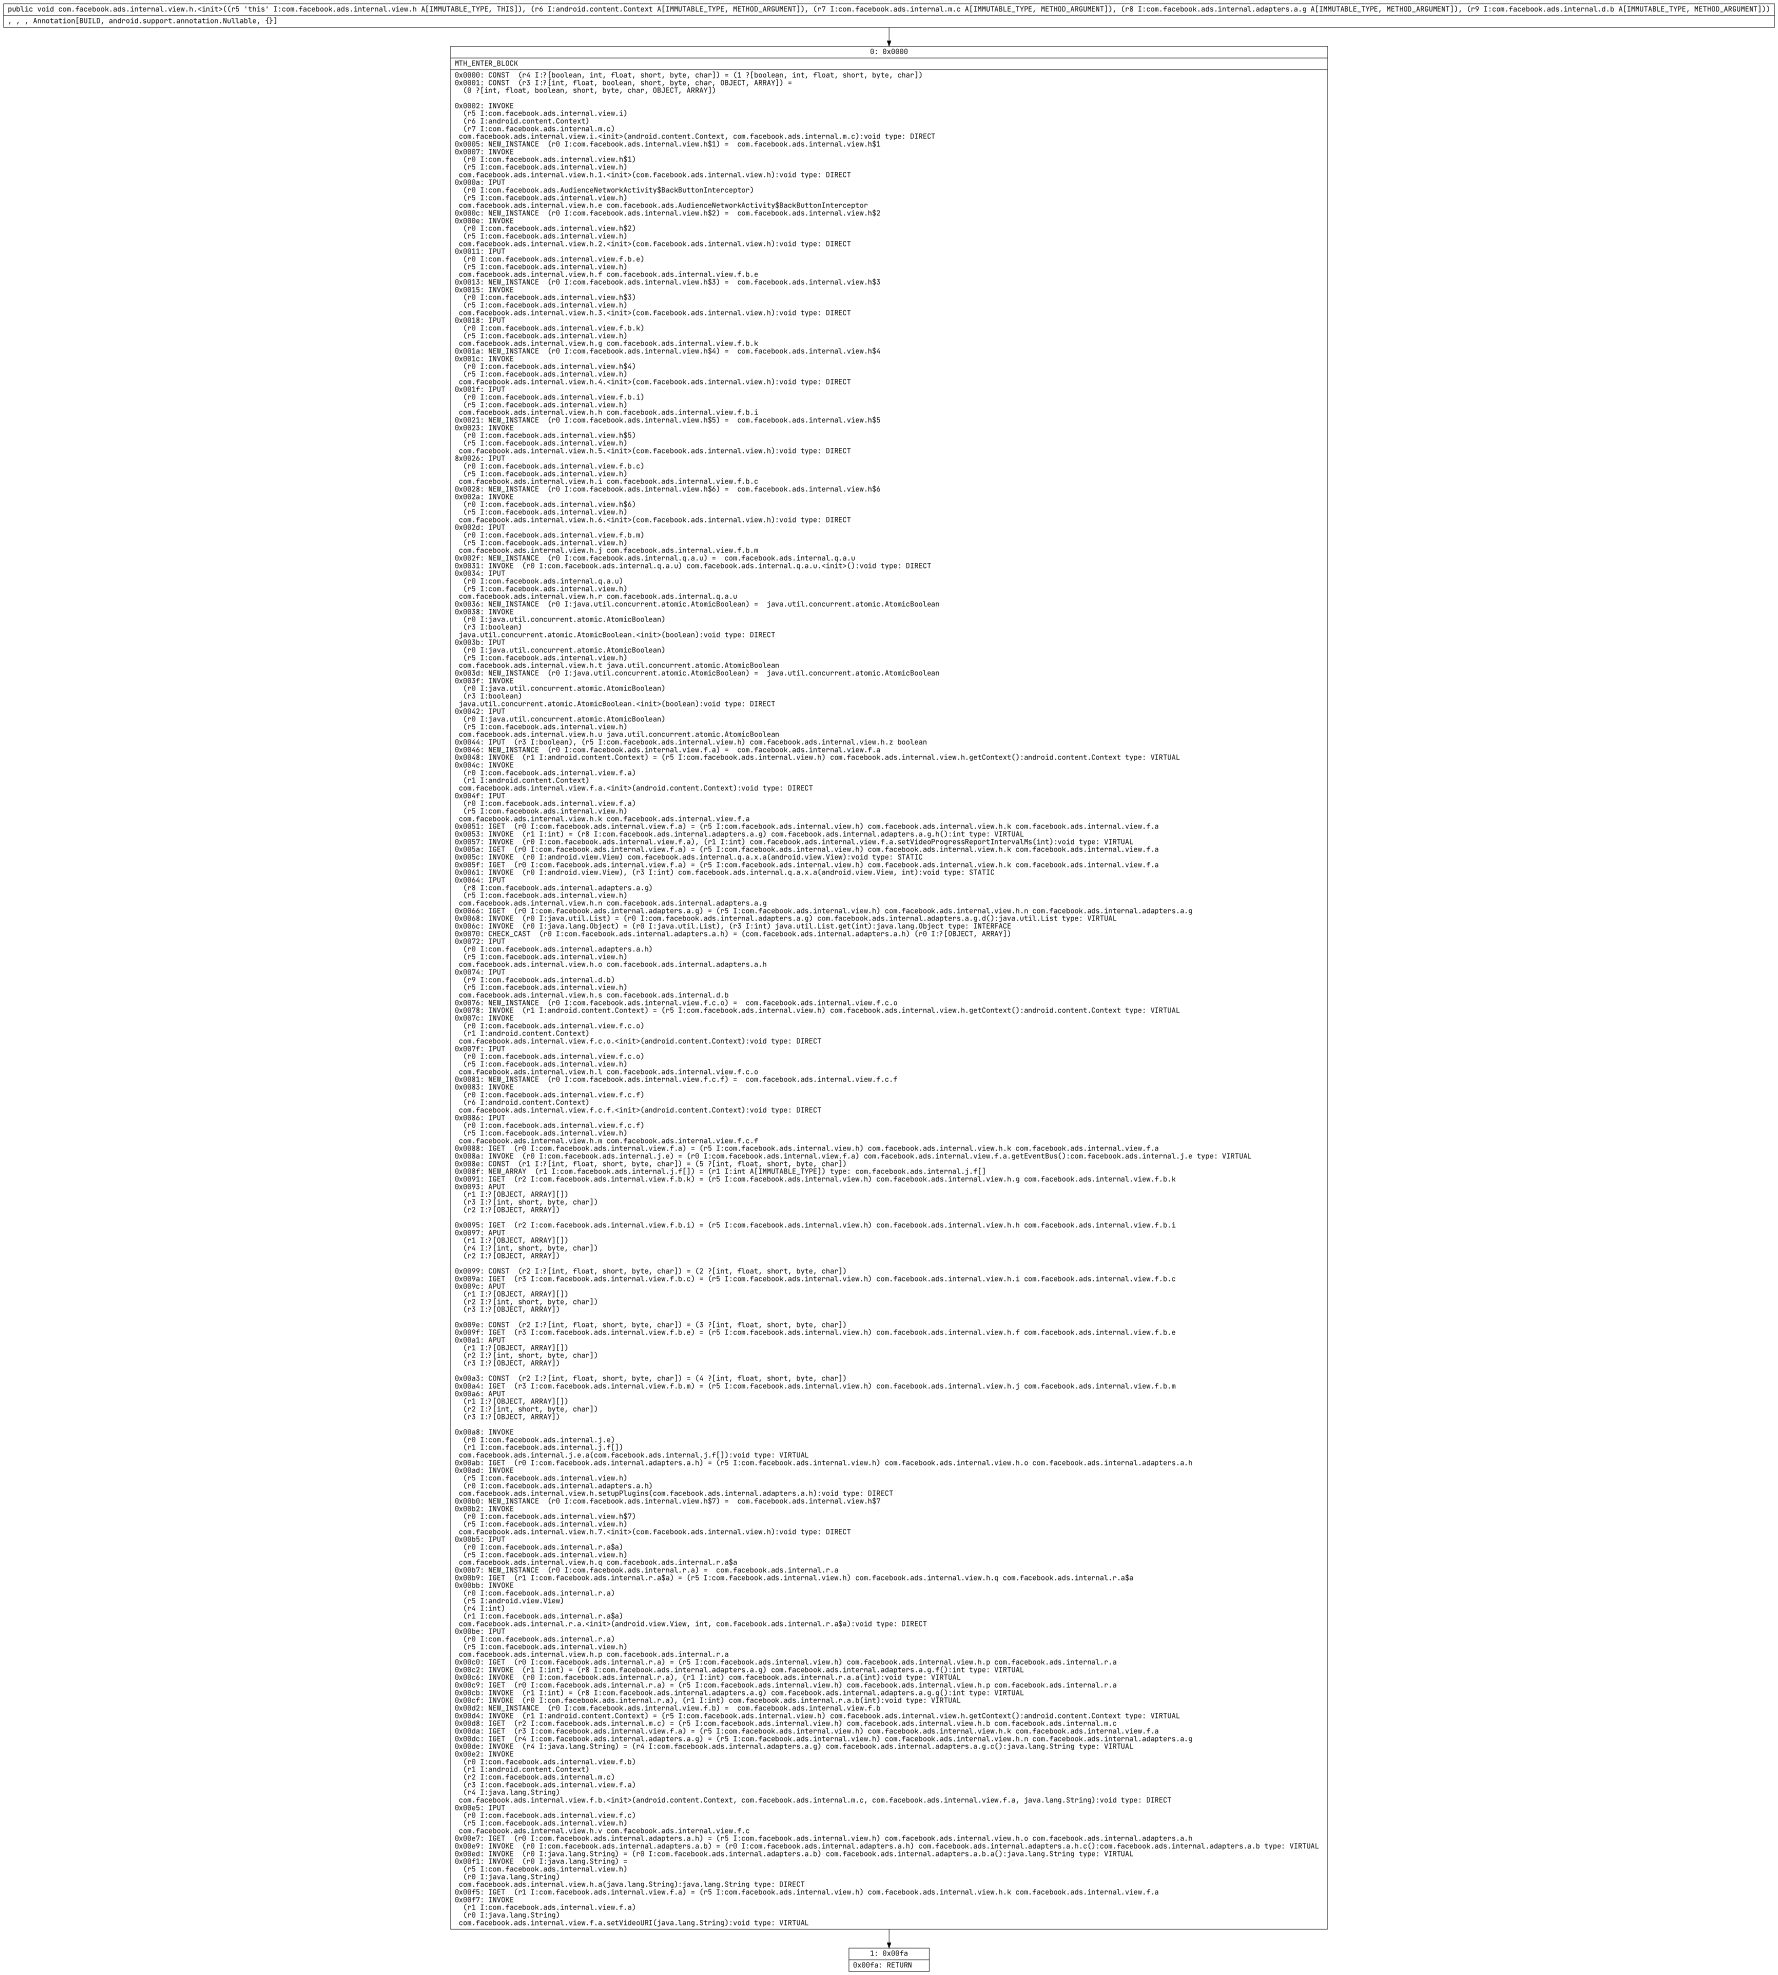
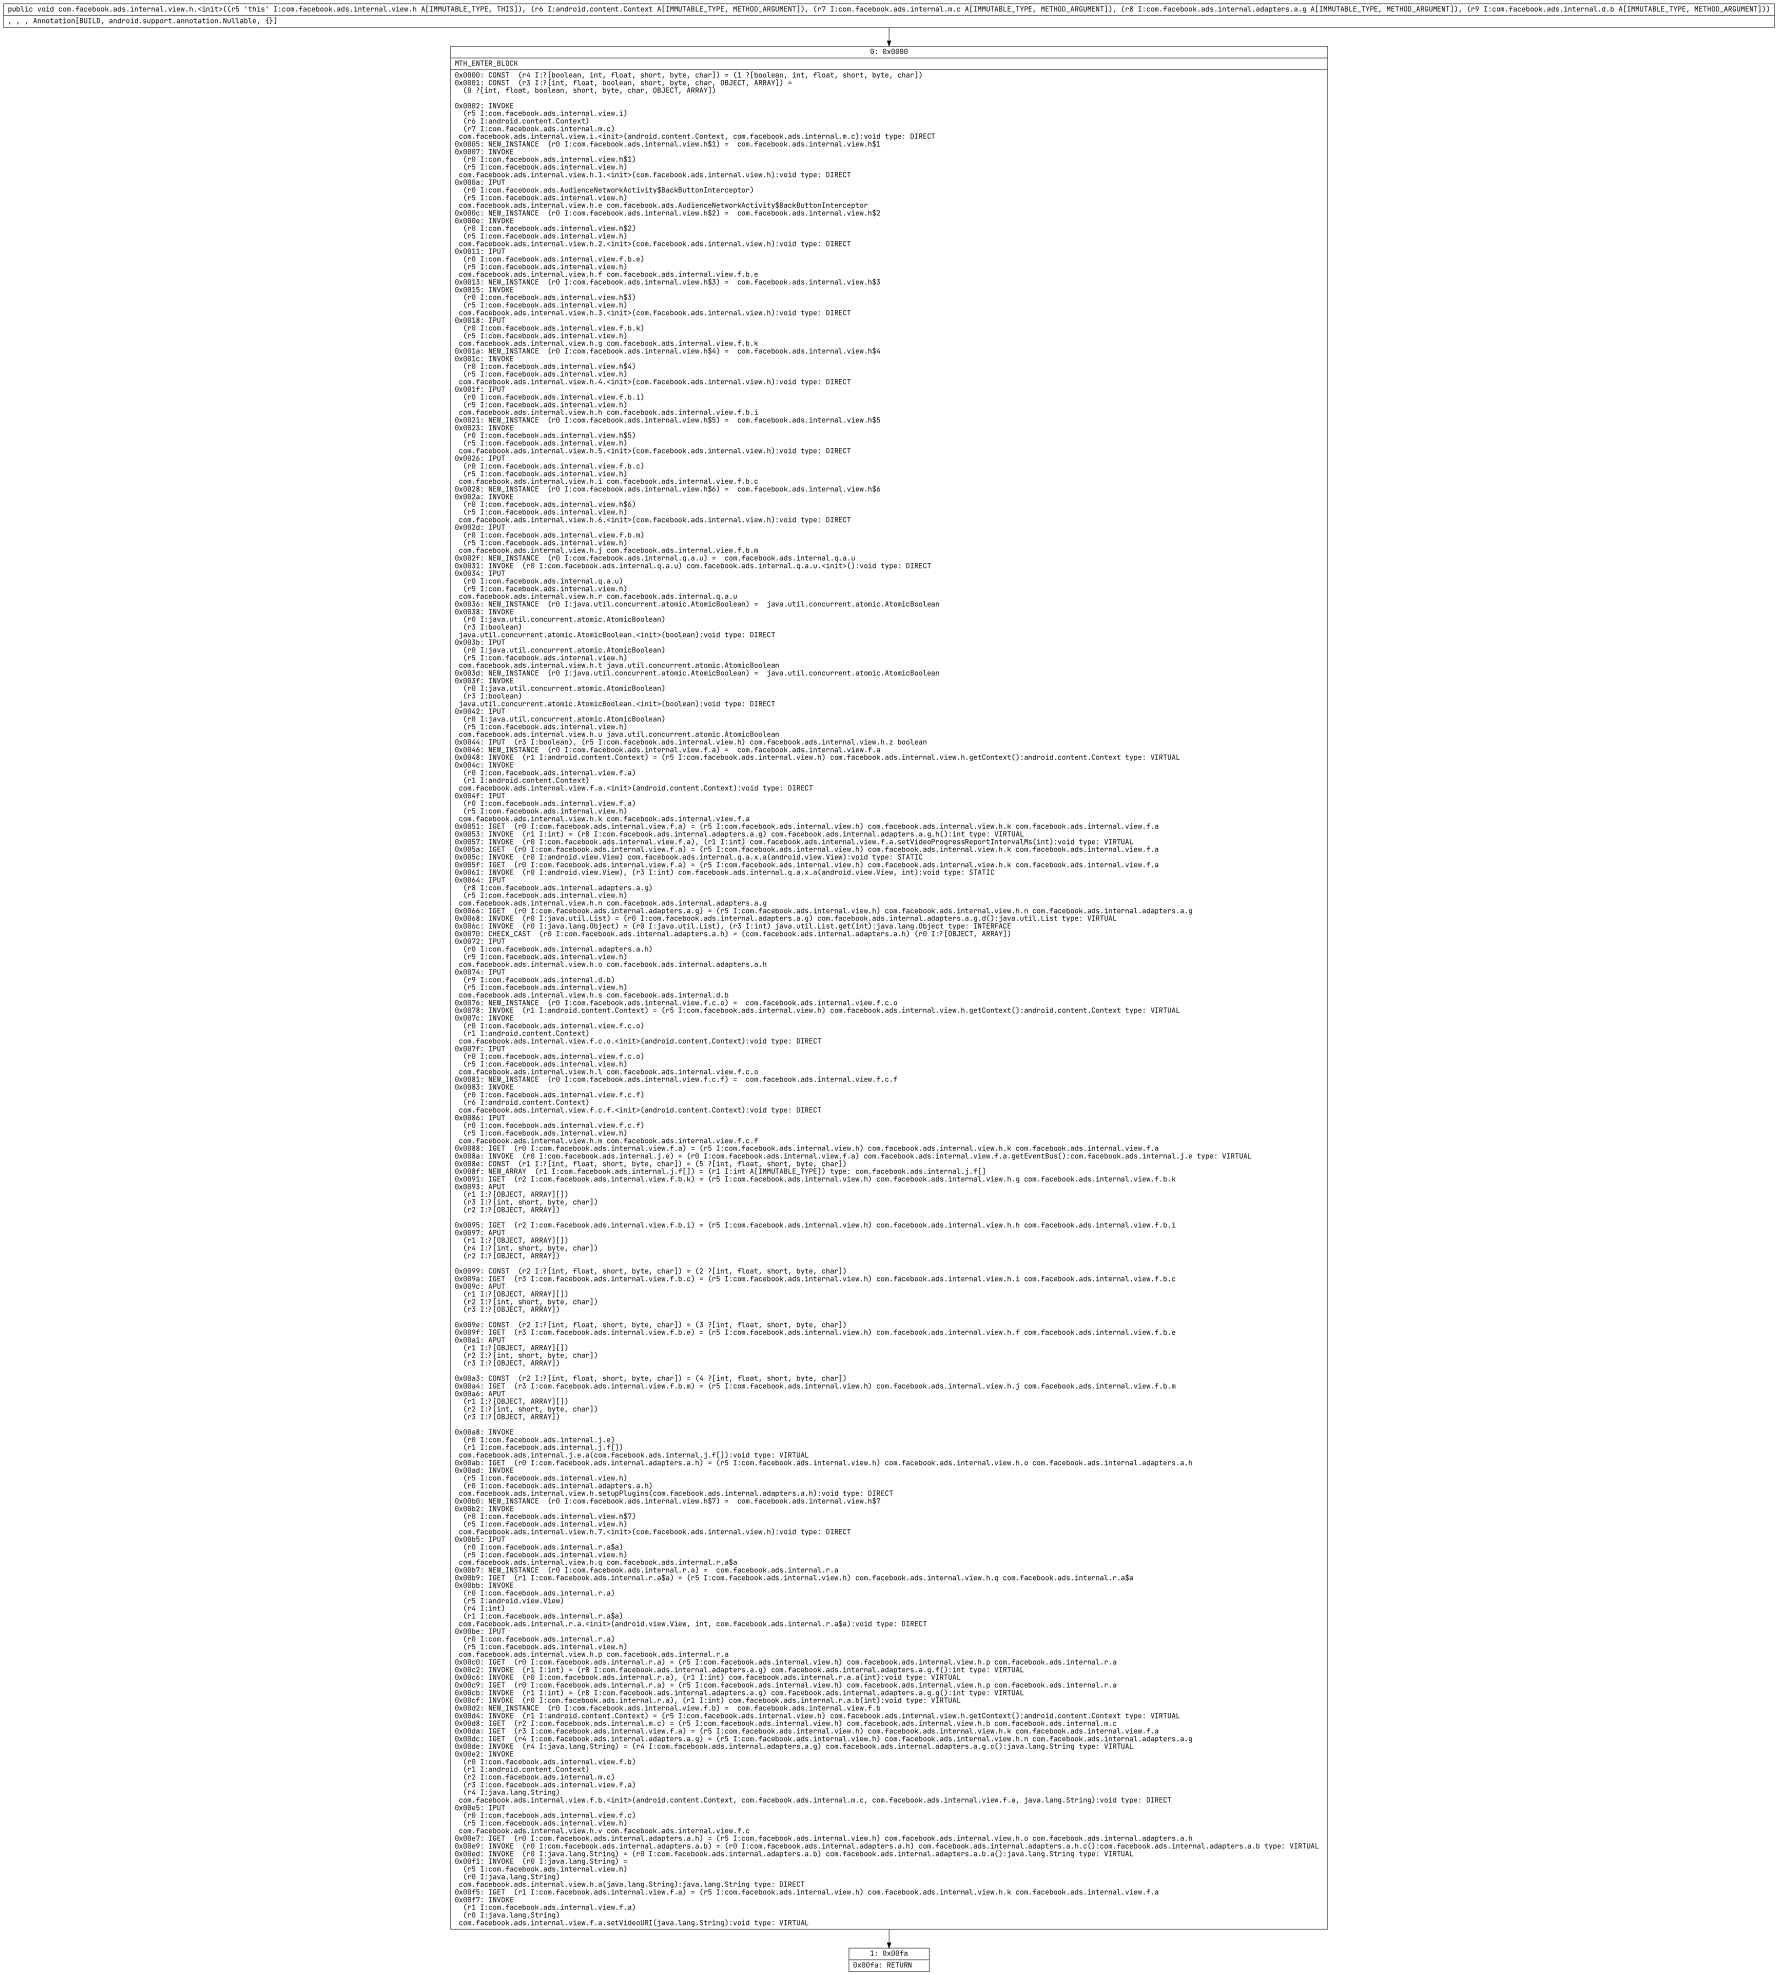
node "0: 0x0000": text "8x0026: IPUT" -> "0x0026: IPUT"
